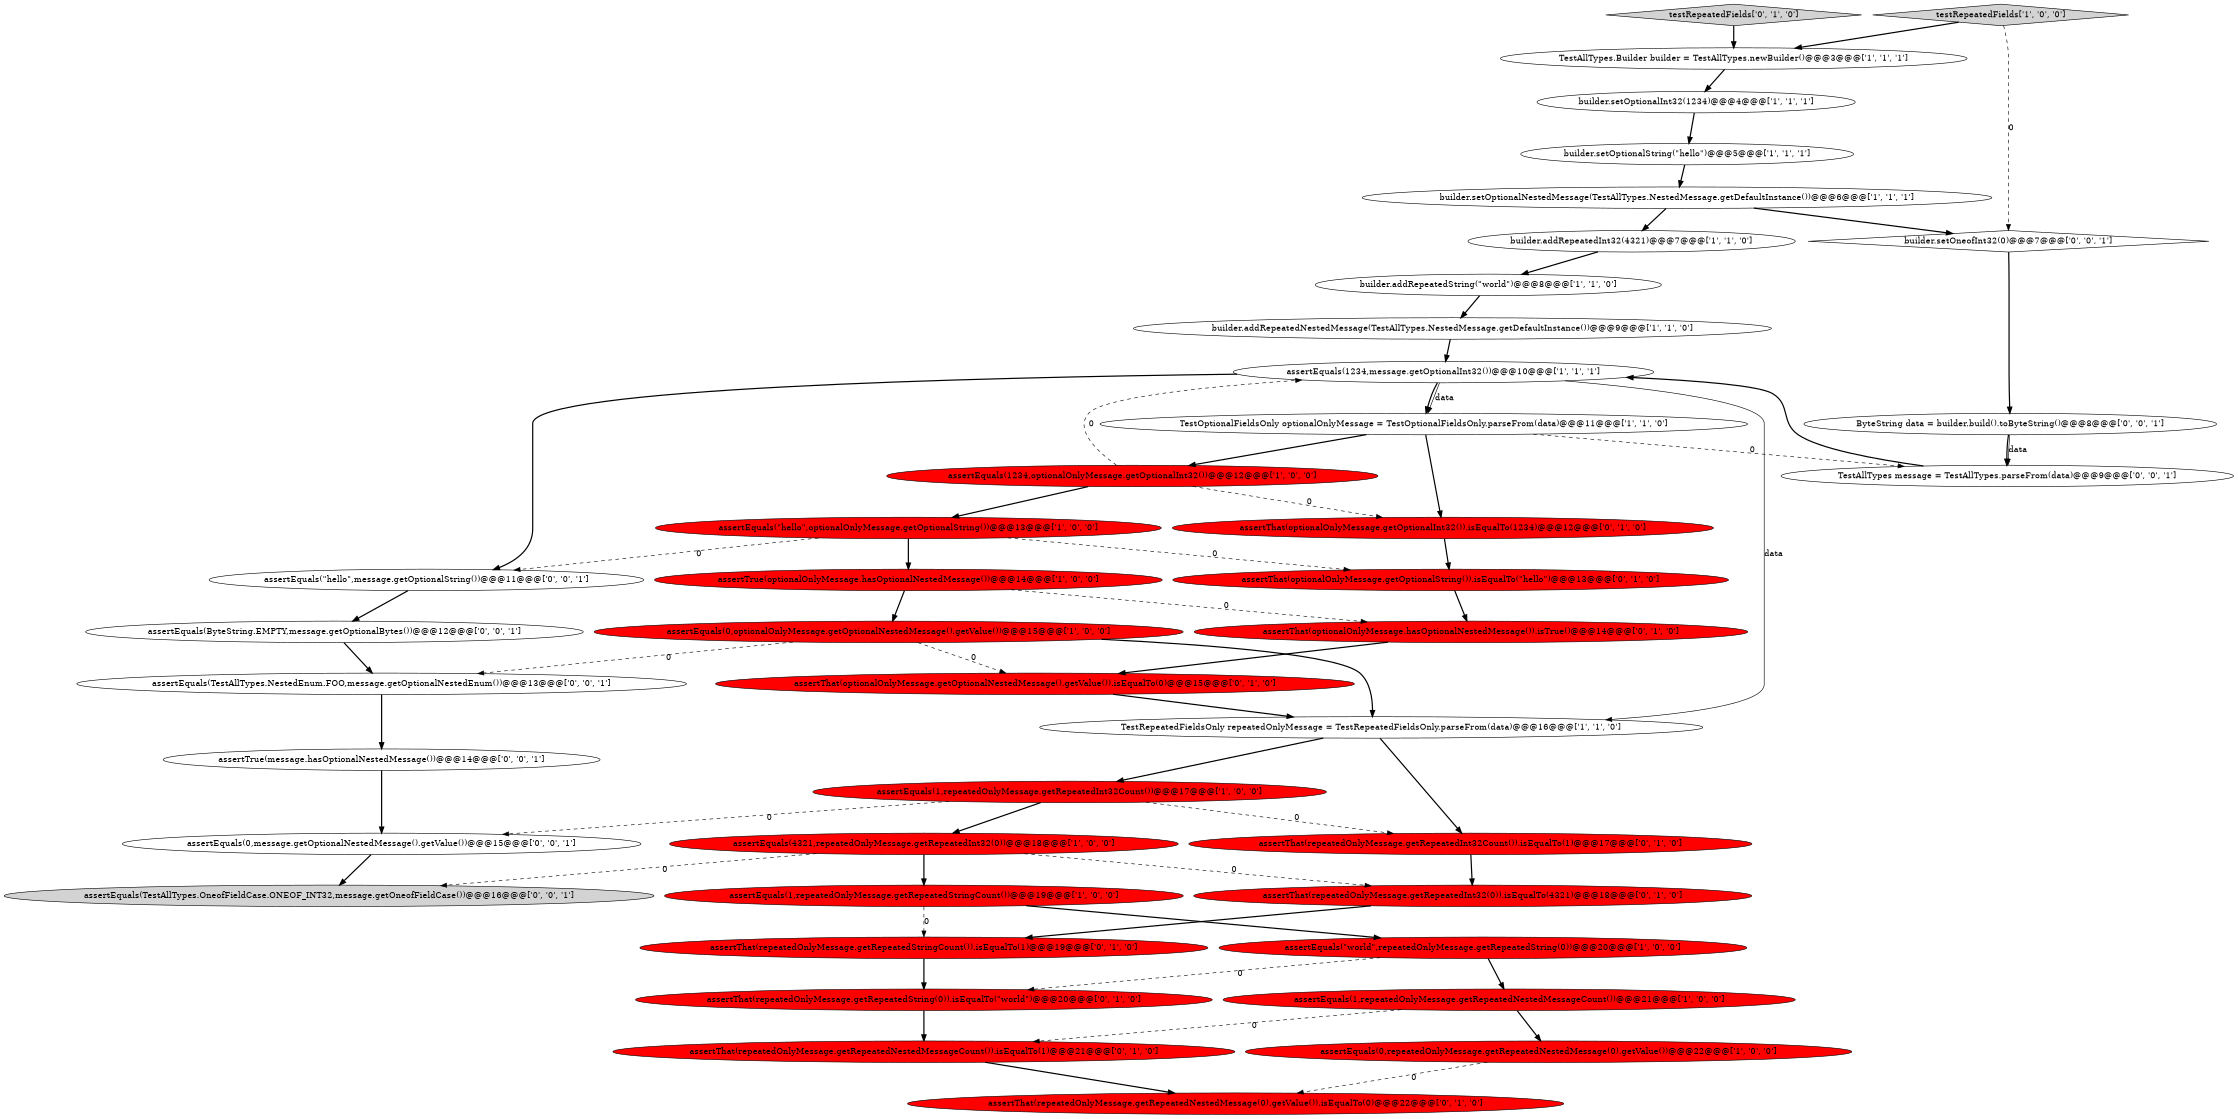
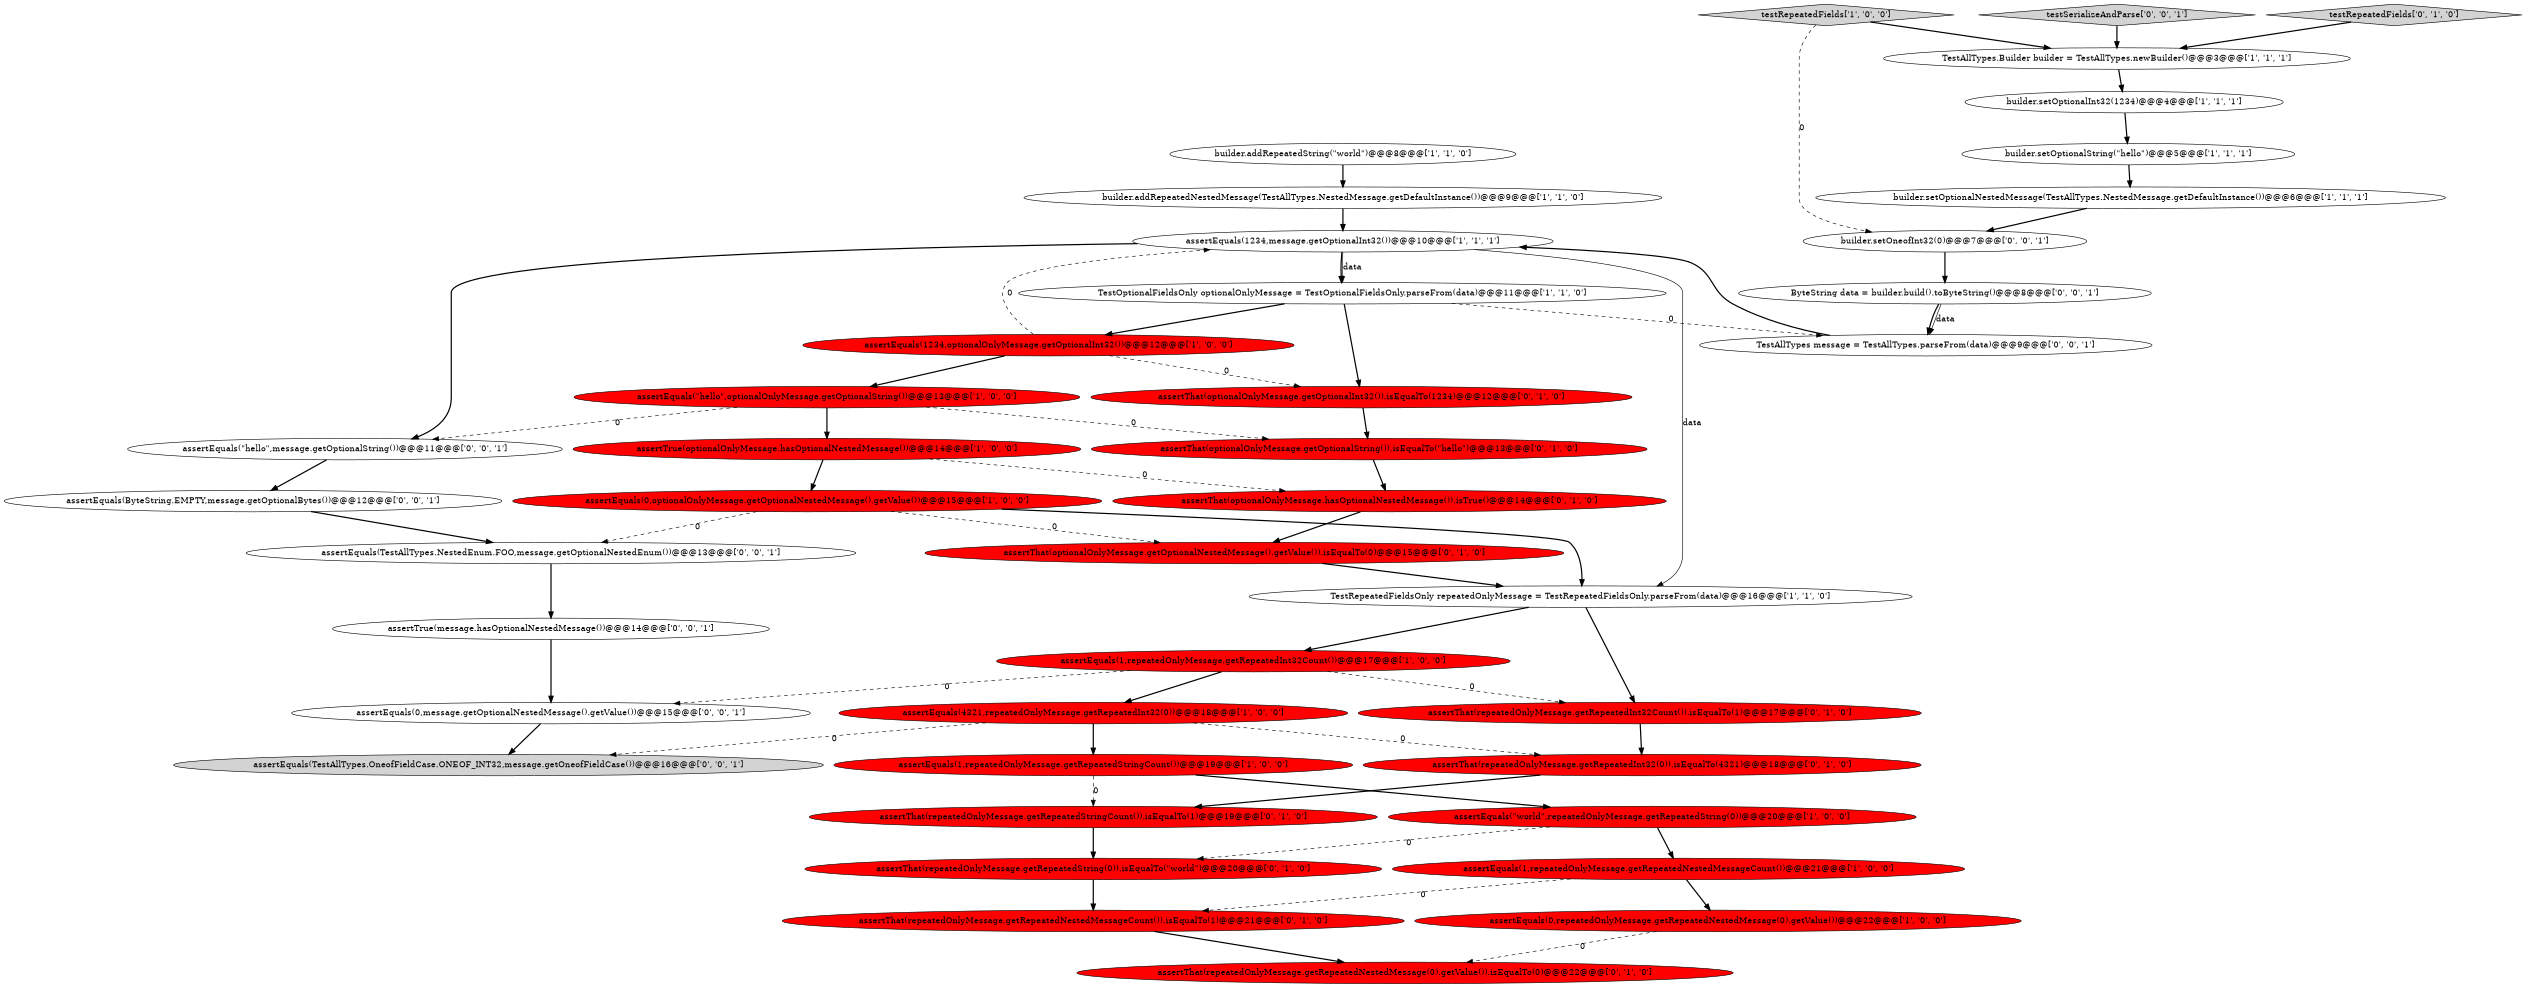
node "testSerializeAndParse['0', '0', '1']": added
node "builder.addRepeatedInt32(4321)@@@7@@@['1', '1', '0']": removed
node "builder.setOneofInt32(0)@@@7@@@['0', '0', '1']": shape diamond -> ellipse
